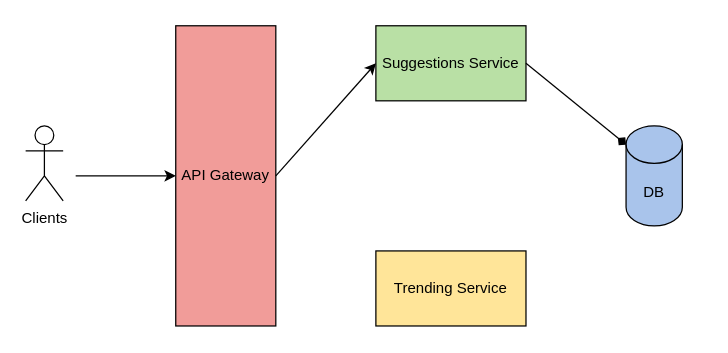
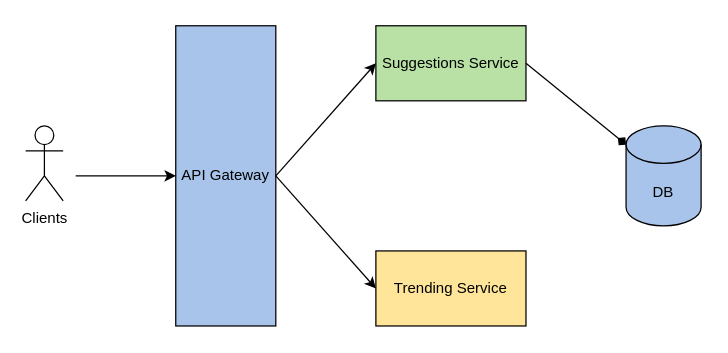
node "API Gateway": fillcolor #f19c99 -> #a9c4eb
node "DB": size 56x100 -> 75x100
edge "API Gateway" -> "Trending Service": added
